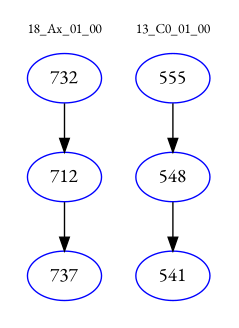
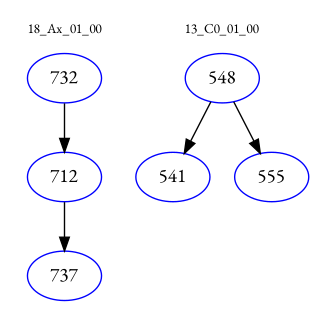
edge "555" -> "548": reversed
